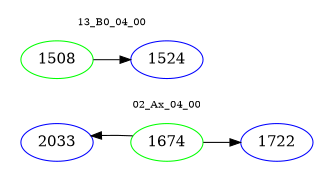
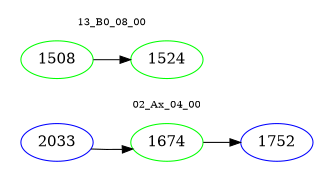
cluster "13_B0_04_00": label "13_B0_04_00" -> "13_B0_08_00"
node "1524": color blue -> green
edge "1674" -> "2033": reversed
node "1722": label "1722" -> "1752"
